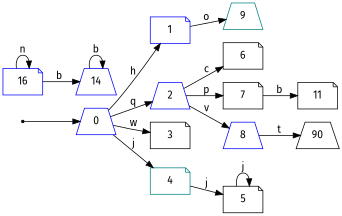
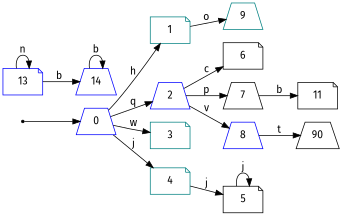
node "1": color blue -> teal
node "16": label "16" -> "13"
node "7": shape note -> trapezium
node "3": color black -> teal
